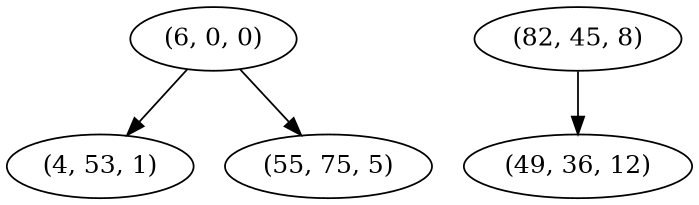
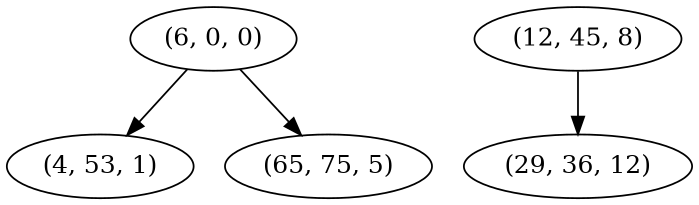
node "(82, 45, 8)": label "(82, 45, 8)" -> "(12, 45, 8)"
node "(55, 75, 5)": label "(55, 75, 5)" -> "(65, 75, 5)"
node "(49, 36, 12)": label "(49, 36, 12)" -> "(29, 36, 12)"
